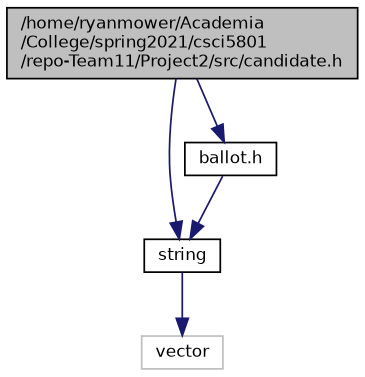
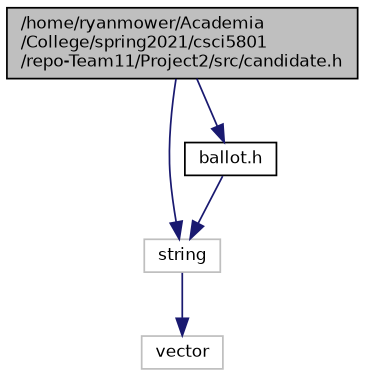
node "string": color black -> grey75
